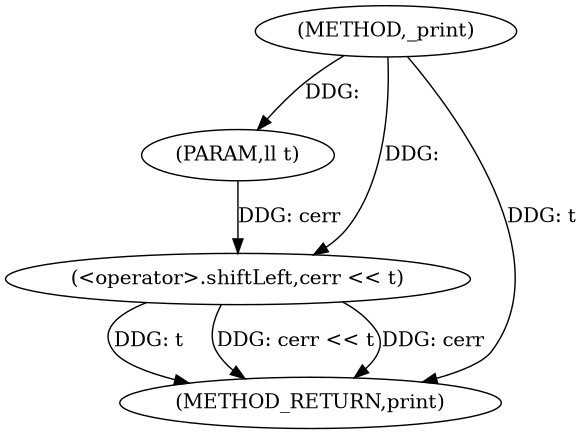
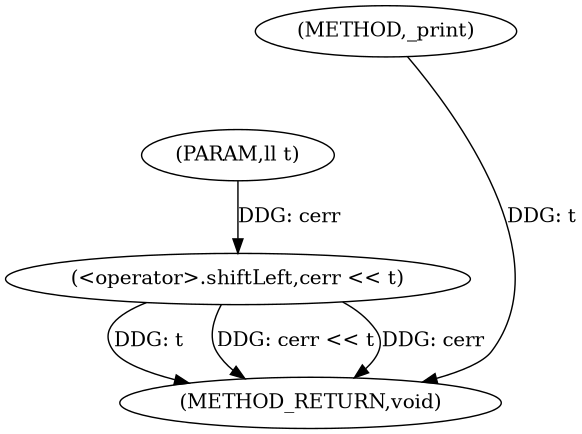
edge "(METHOD,_print)" -> "(PARAM,ll t)": removed, label "DDG:"
edge "(METHOD,_print)" -> "(<operator>.shiftLeft,cerr << t)": removed, label "DDG:"
node "(METHOD_RETURN,print)": label "(METHOD_RETURN,print)" -> "(METHOD_RETURN,void)"
